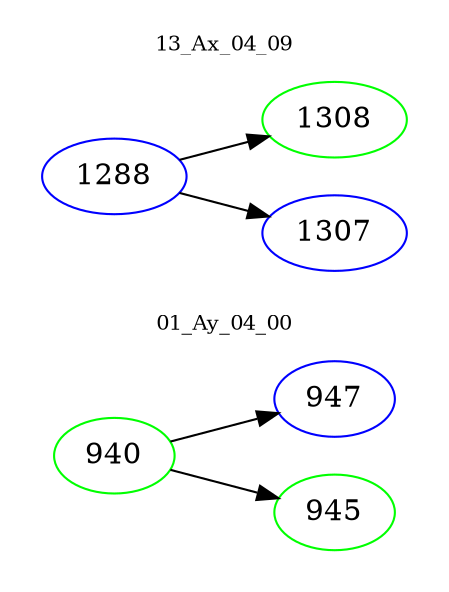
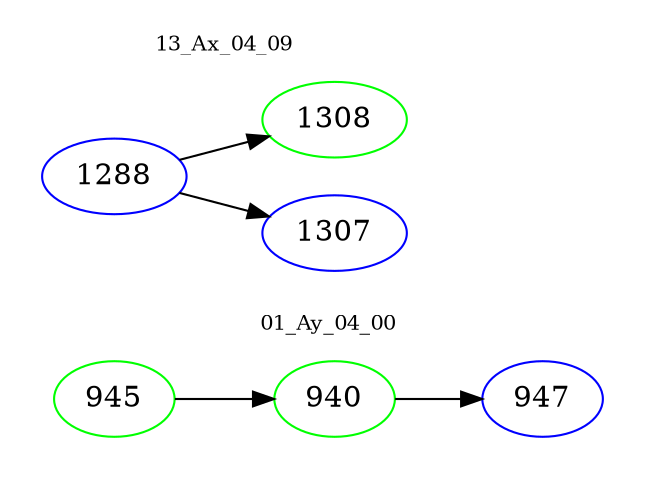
edge "940" -> "945": reversed
